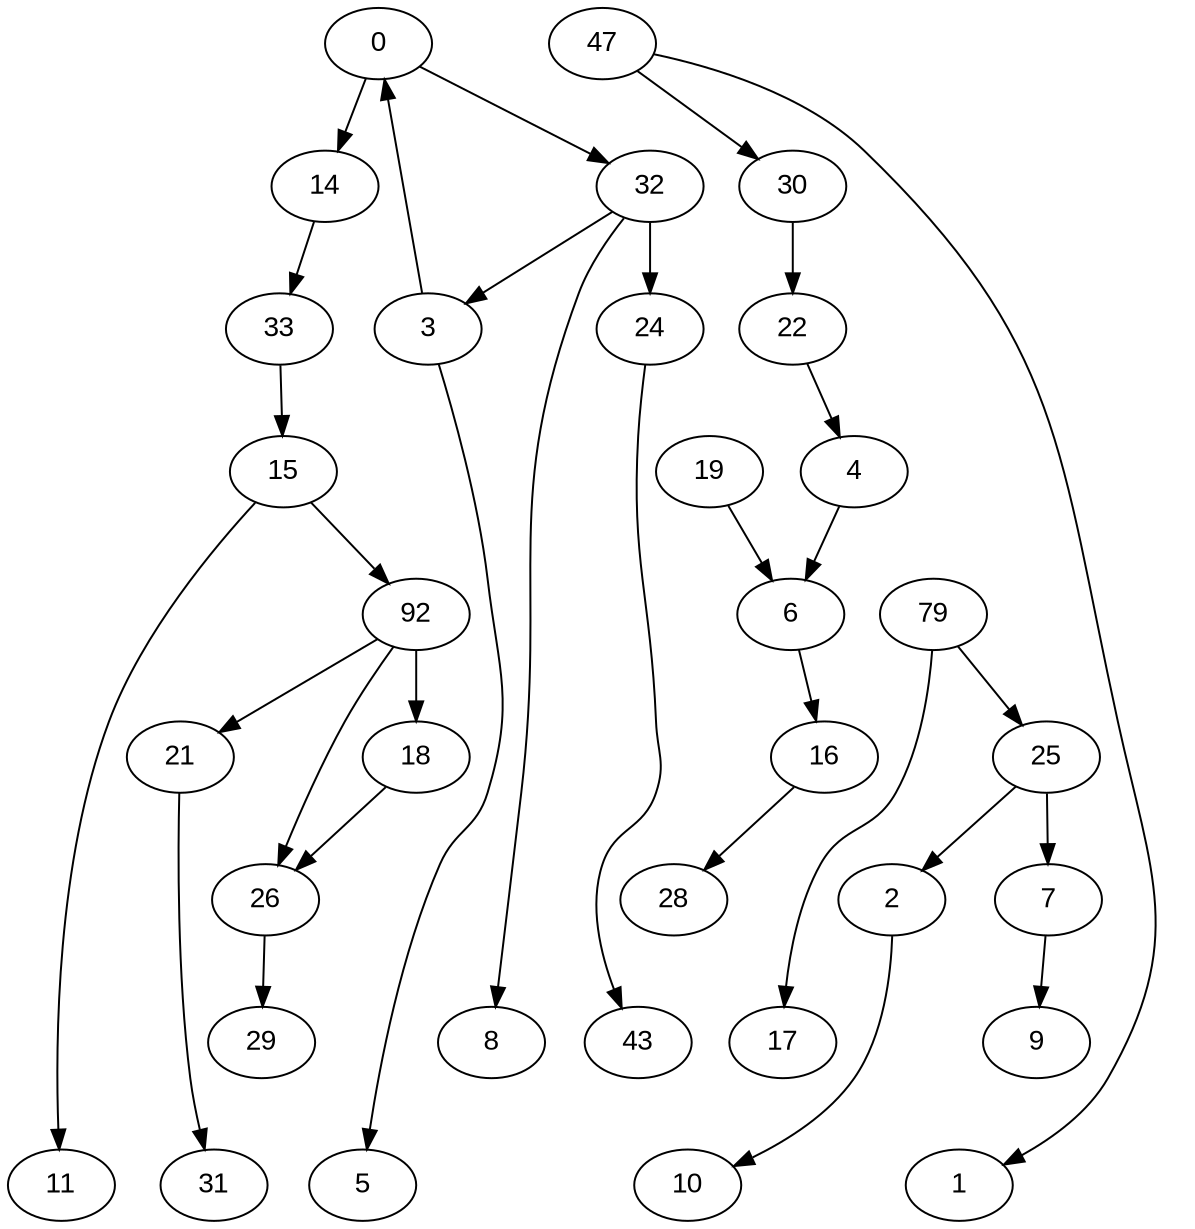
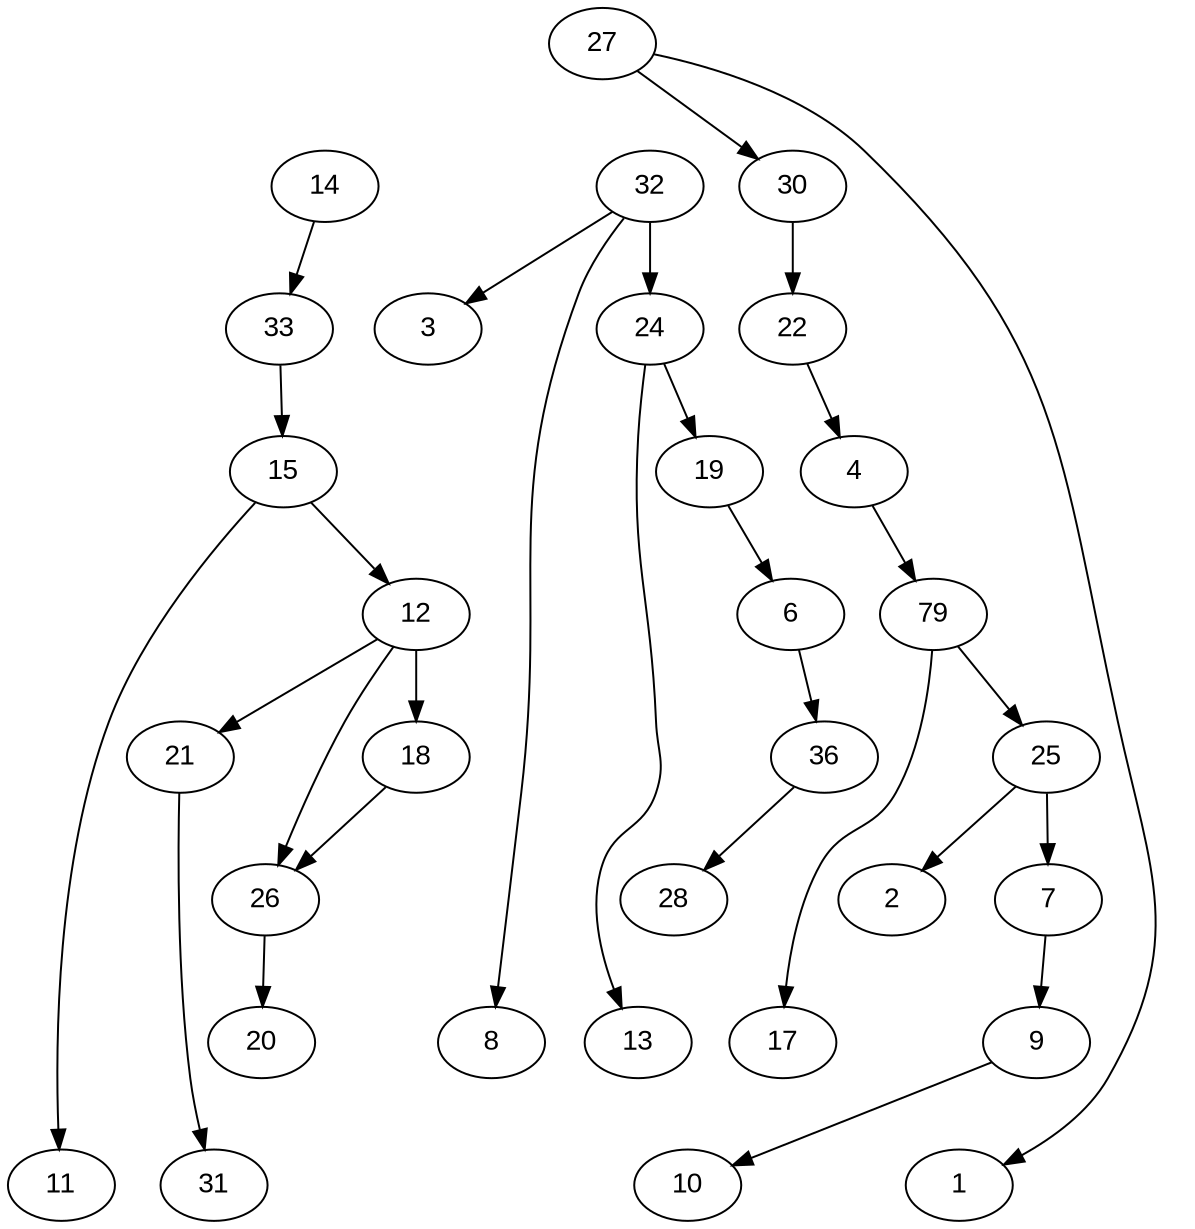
node "0": removed
node "47": label "47" -> "27"
edge "24" -> "19": added
edge "4" -> "6": now "4" -> "79"
node "92": label "92" -> "12"
node "16": label "16" -> "36"
node "29": label "29" -> "20"
node "43": label "43" -> "13"
edge "2" -> "10": now "9" -> "10"
node "5": removed
